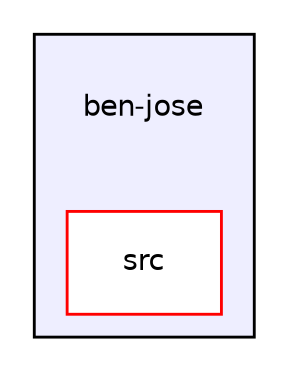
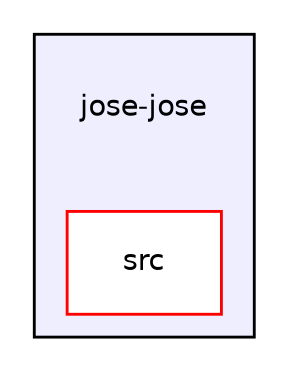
node "ben-jose": label "ben-jose" -> "jose-jose"
